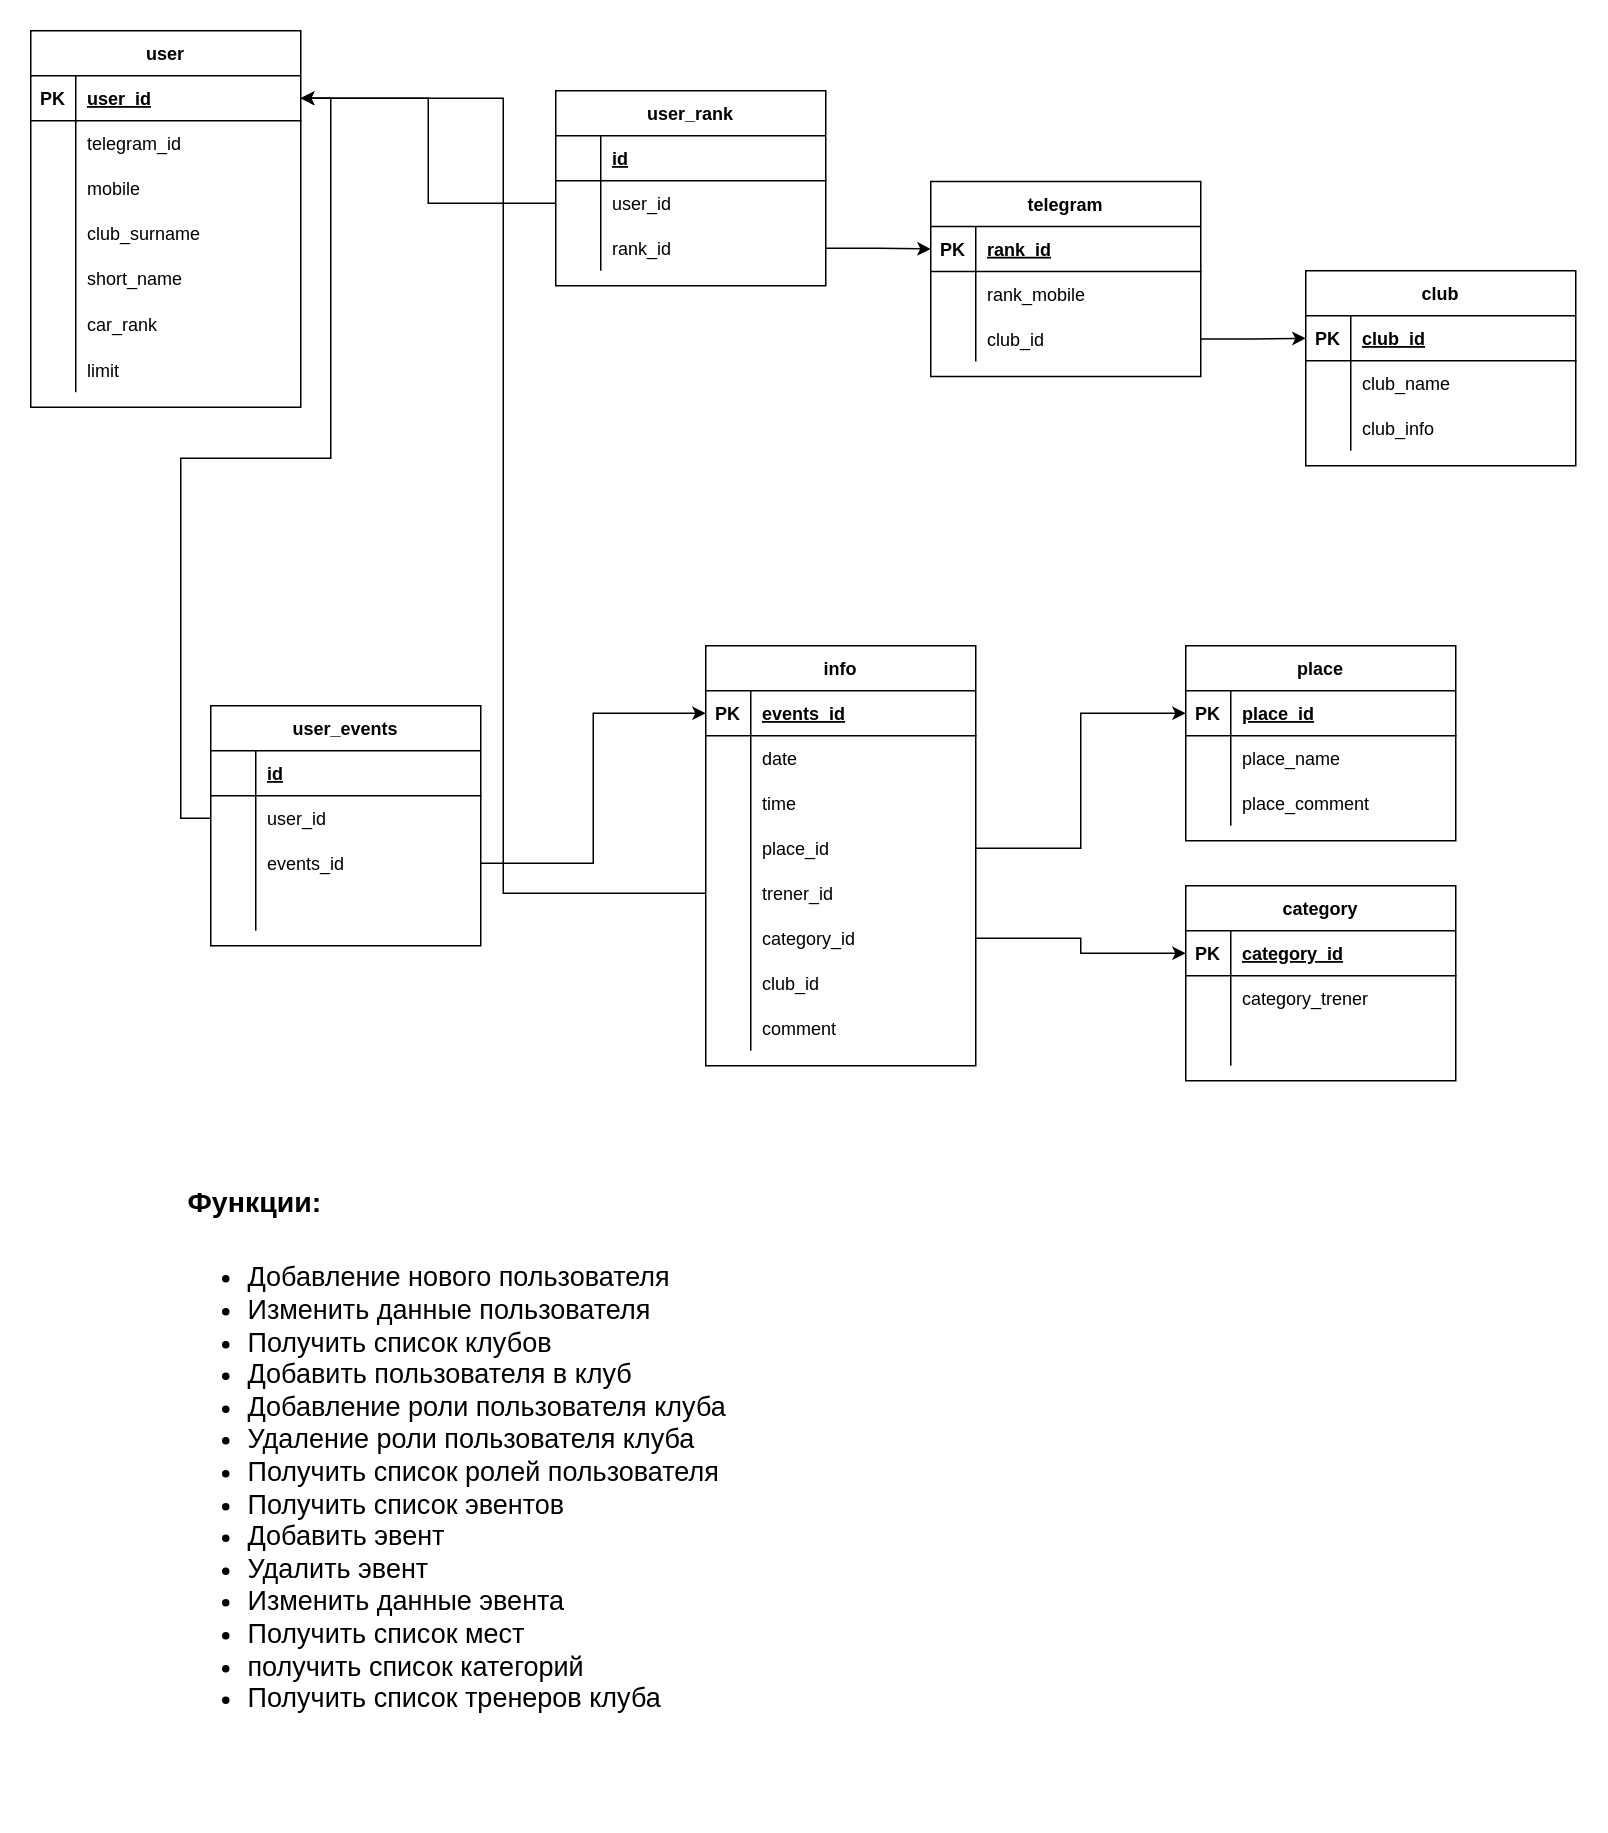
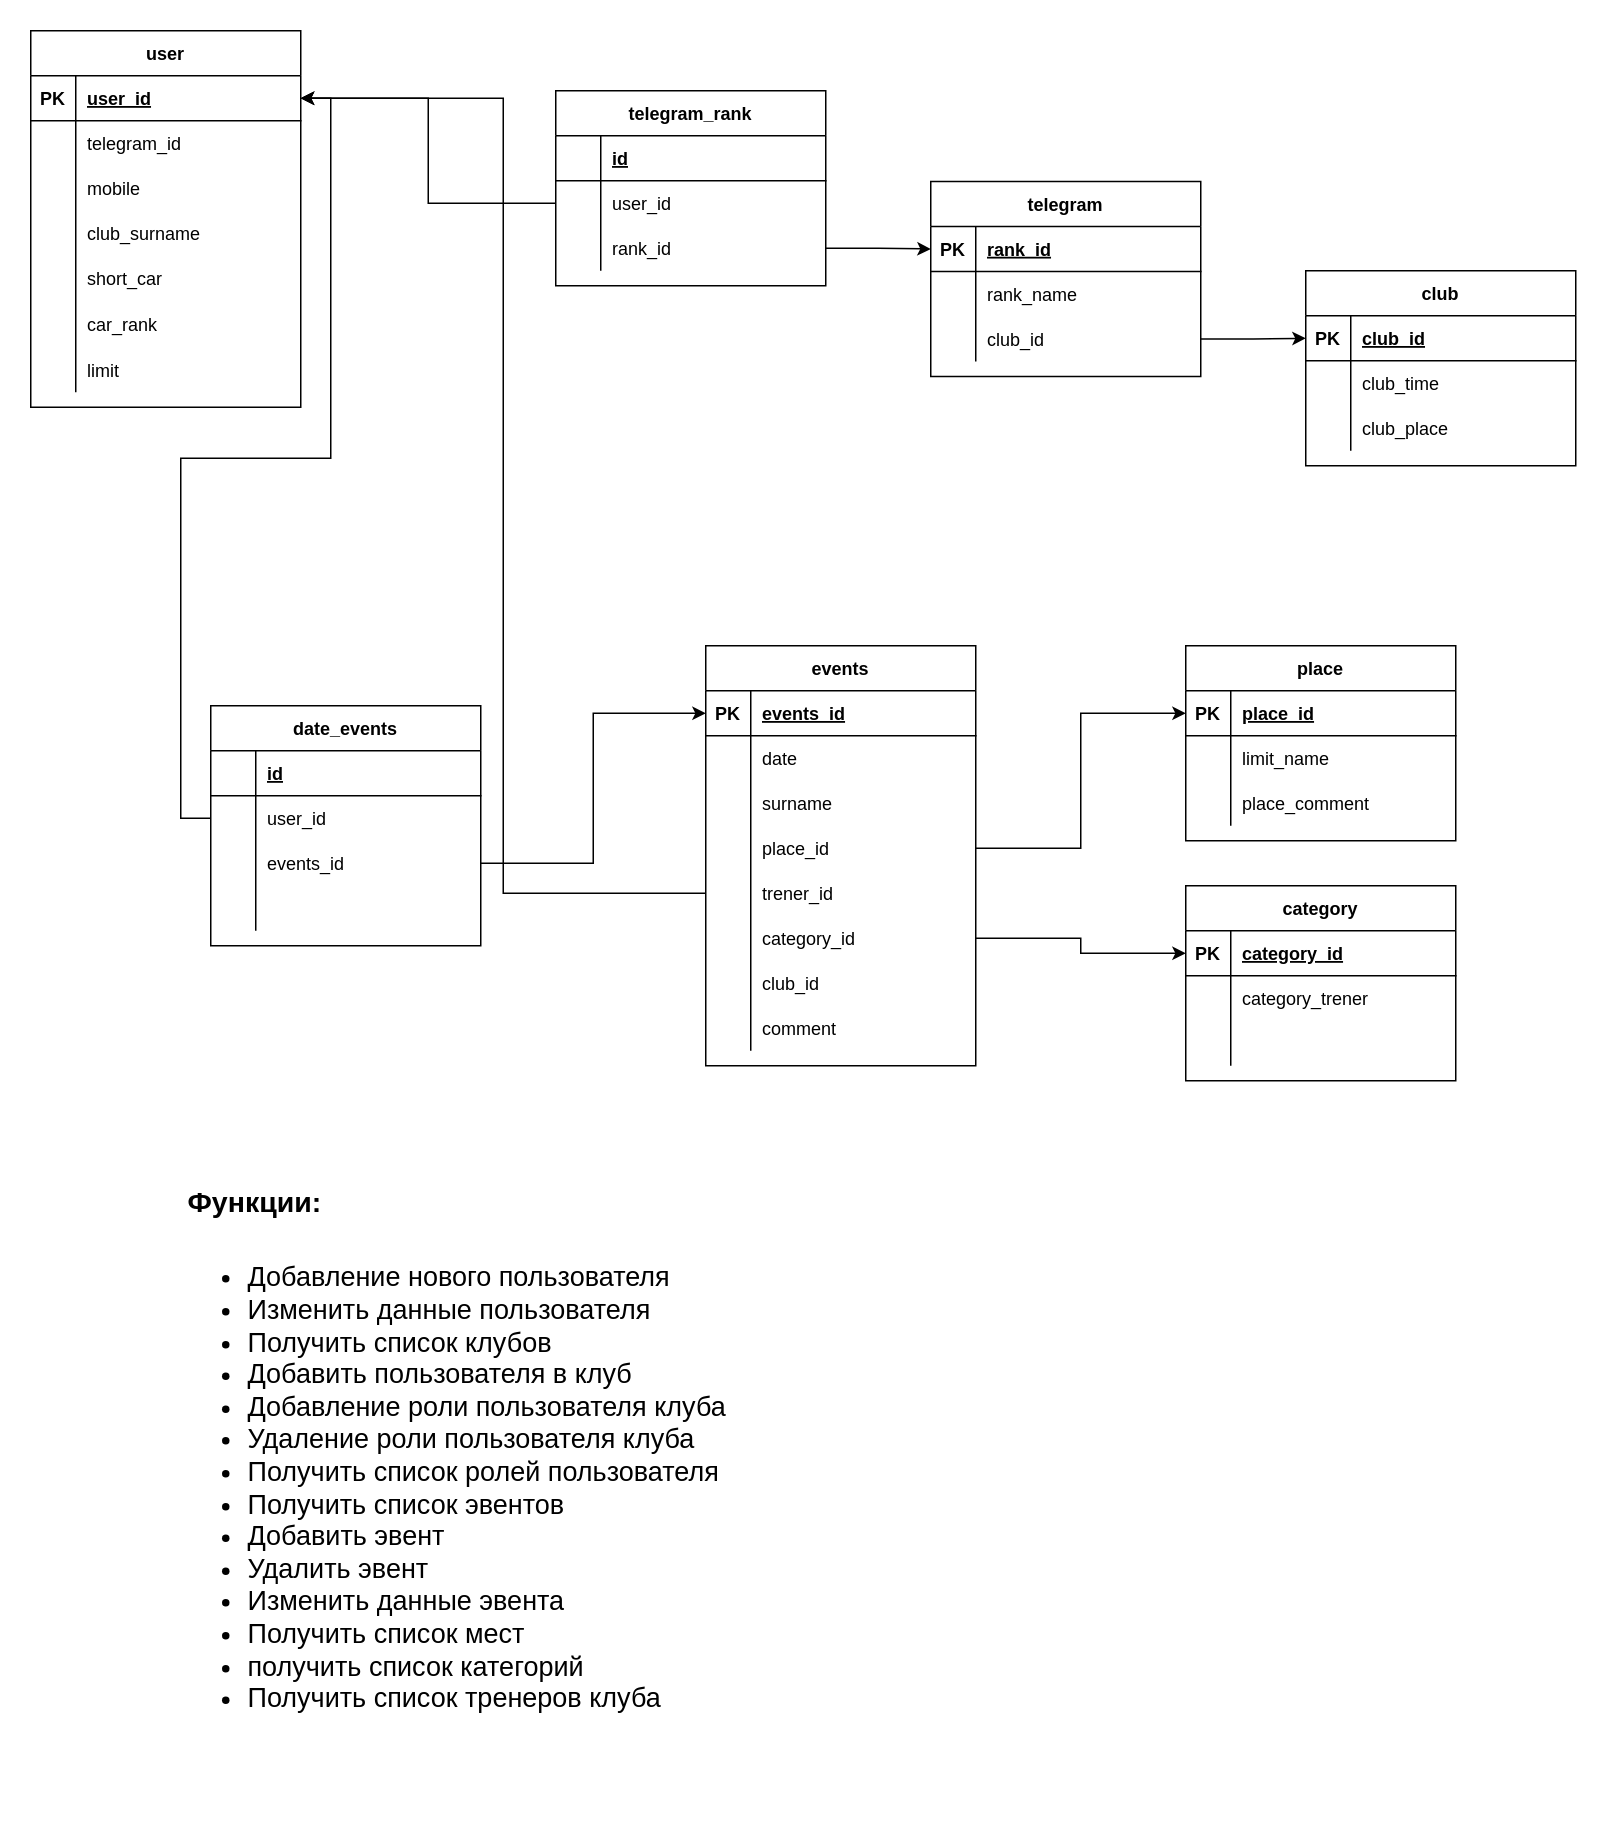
node "user_rank": label "user_rank" -> "telegram_rank"
node "short_name": label "short_name" -> "short_car"
node "rank_mobile": label "rank_mobile" -> "rank_name"
node "club_name": label "club_name" -> "club_time"
node "club_info": label "club_info" -> "club_place"
node "info": label "info" -> "events"
node "user_events": label "user_events" -> "date_events"
node "place_name": label "place_name" -> "limit_name"
node "time": label "time" -> "surname"
